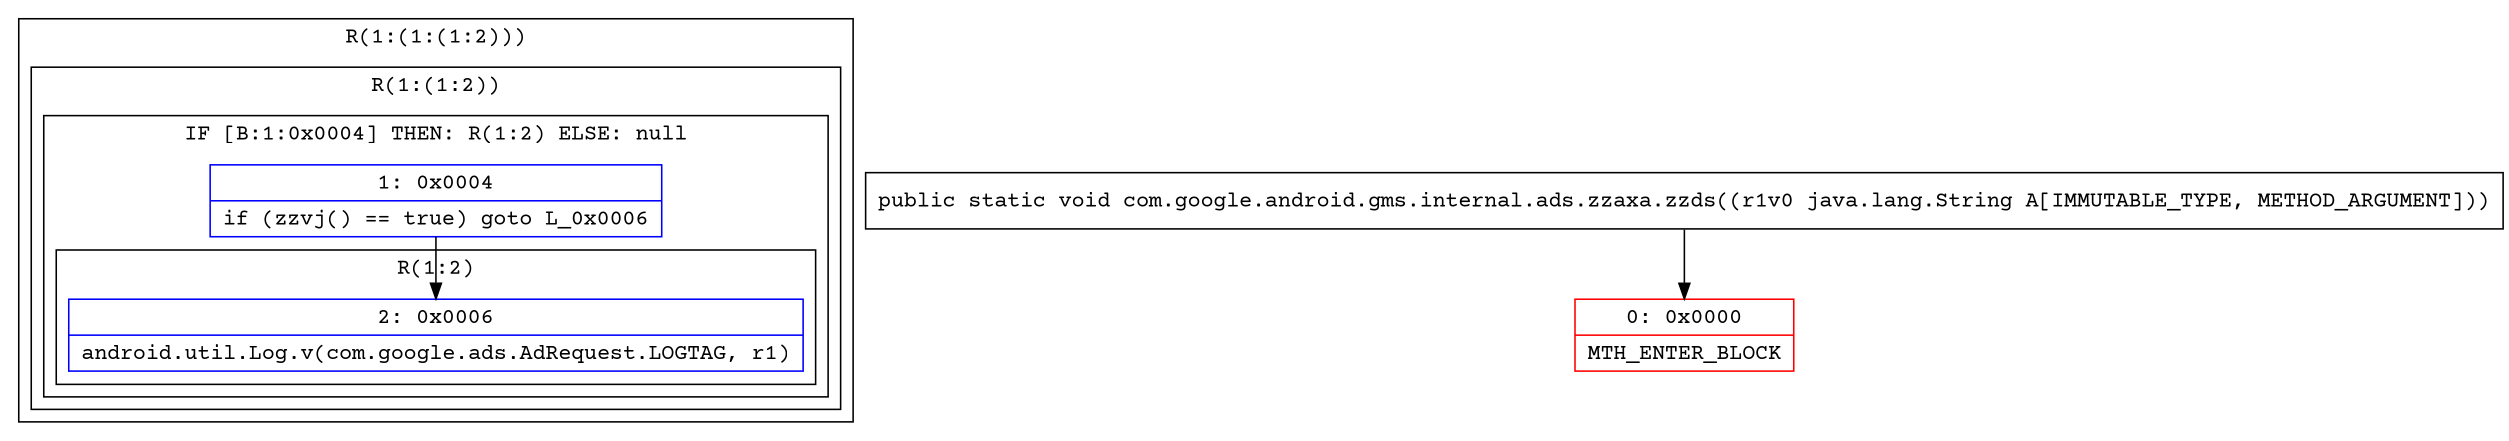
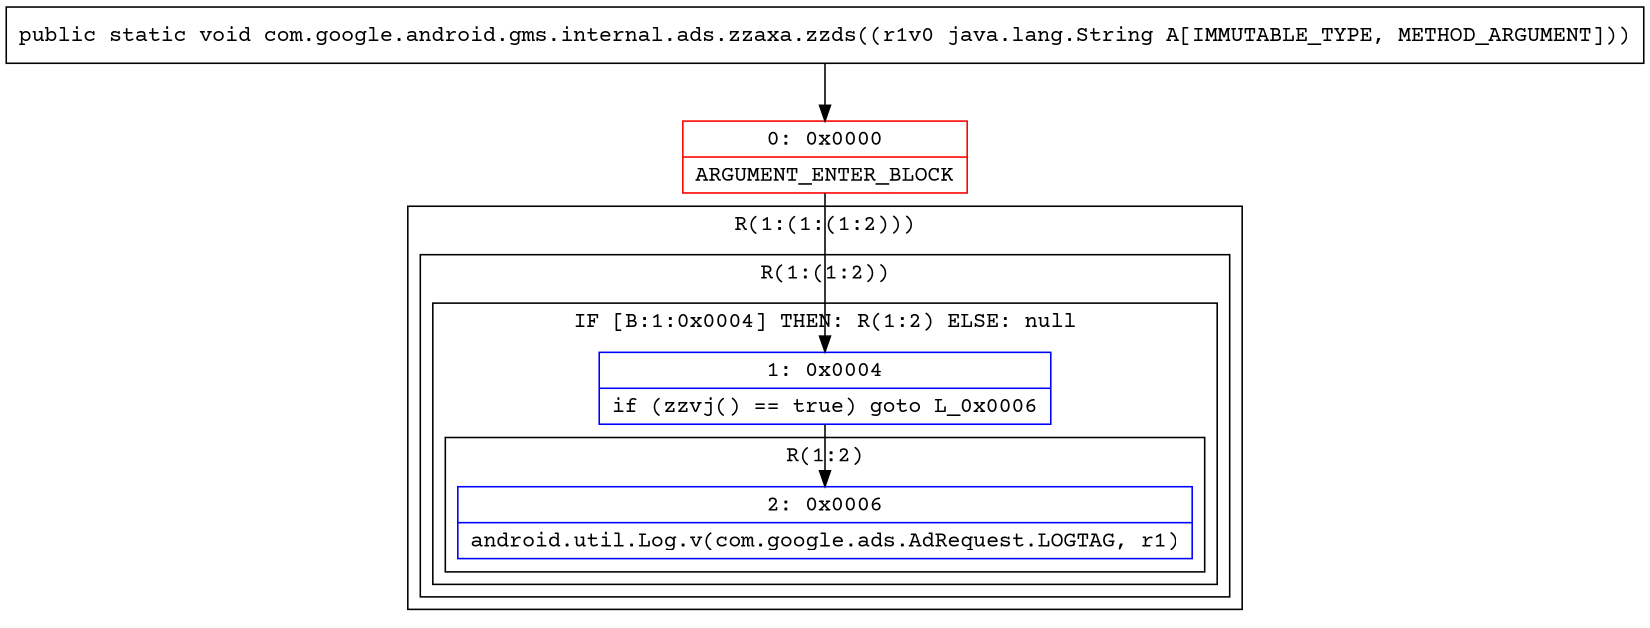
edge "0: 0x0000" -> "1: 0x0004": added
node "0: 0x0000": text "MTH_ENTER_BLOCK" -> "ARGUMENT_ENTER_BLOCK"
